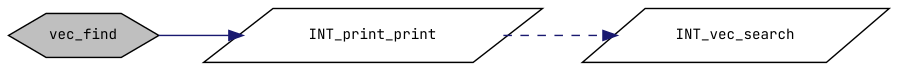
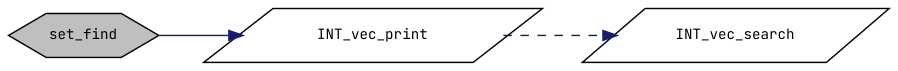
node "vec_find": label "vec_find" -> "set_find"
node "INT_print_print": label "INT_print_print" -> "INT_vec_print"
